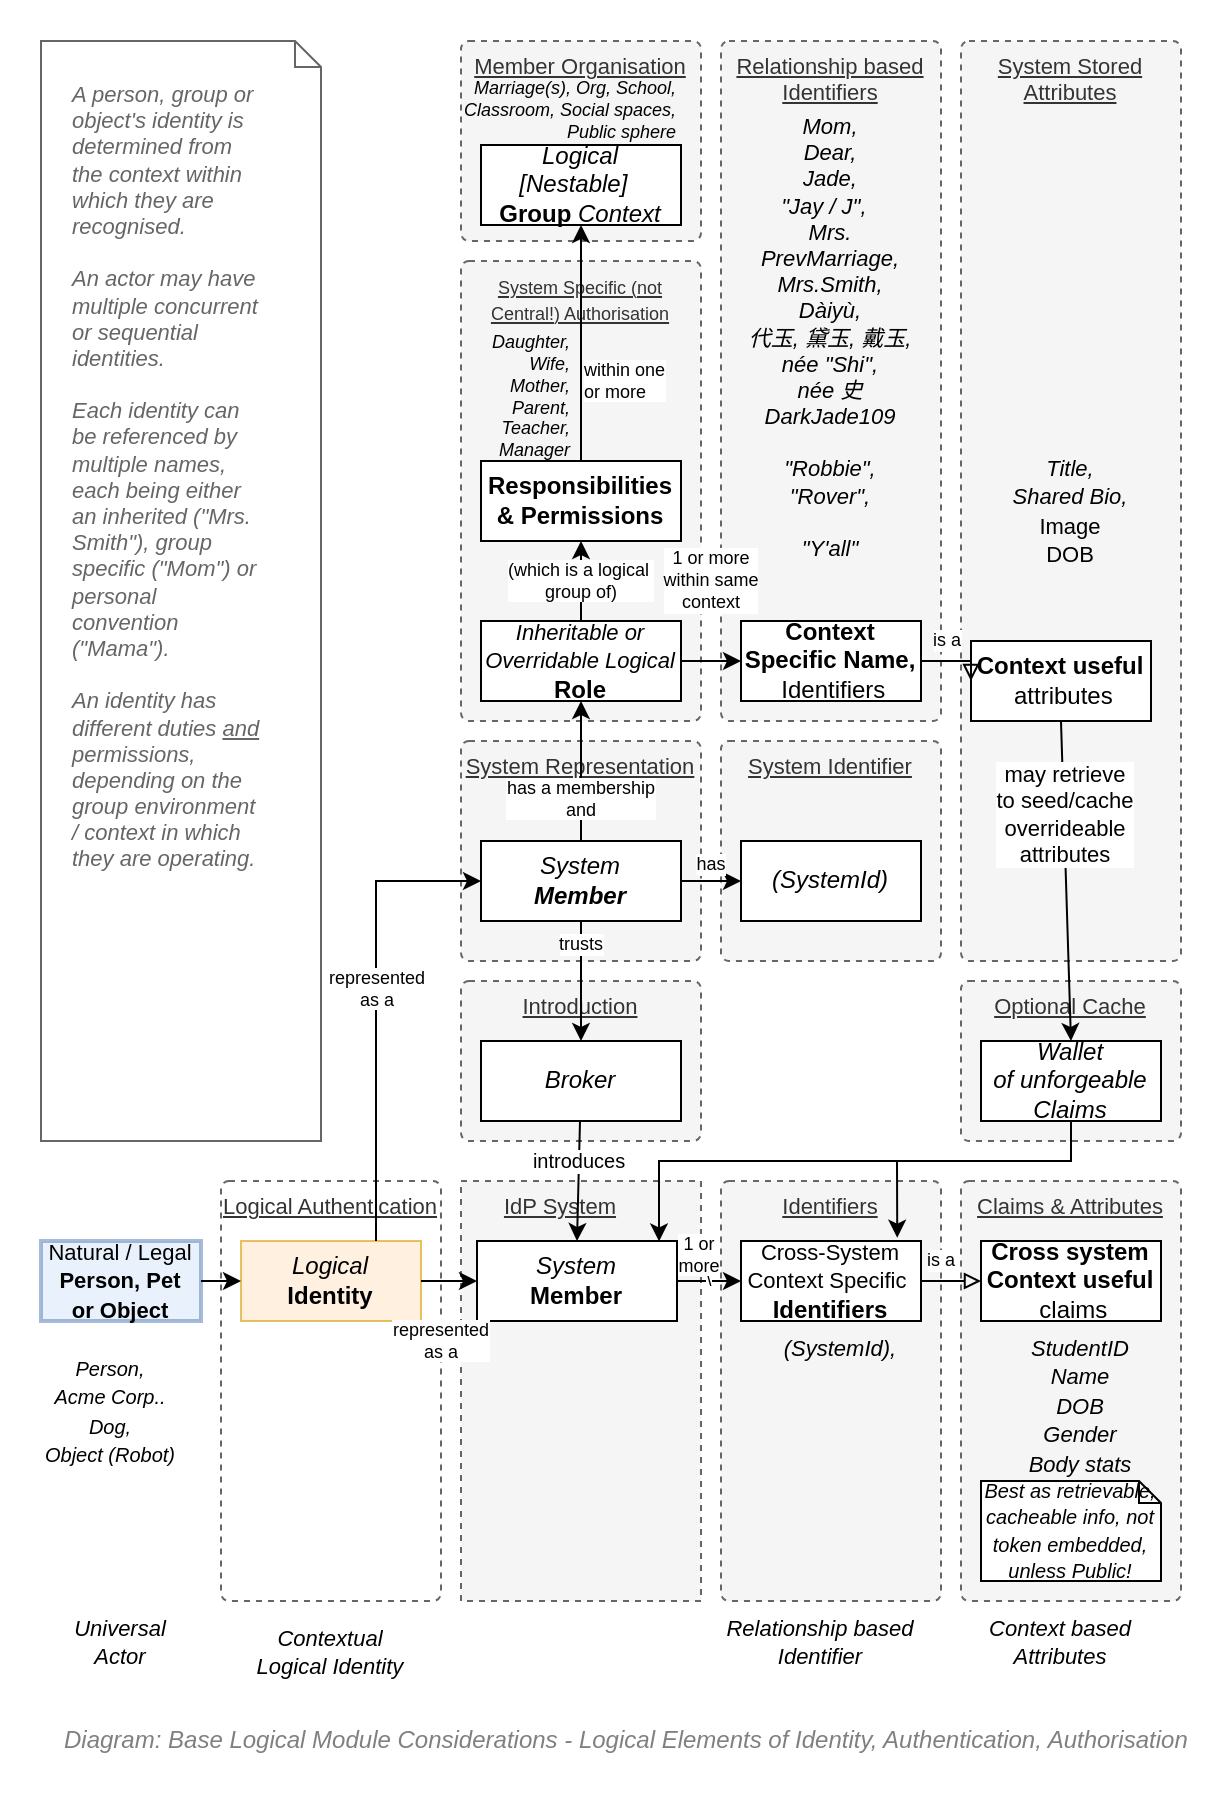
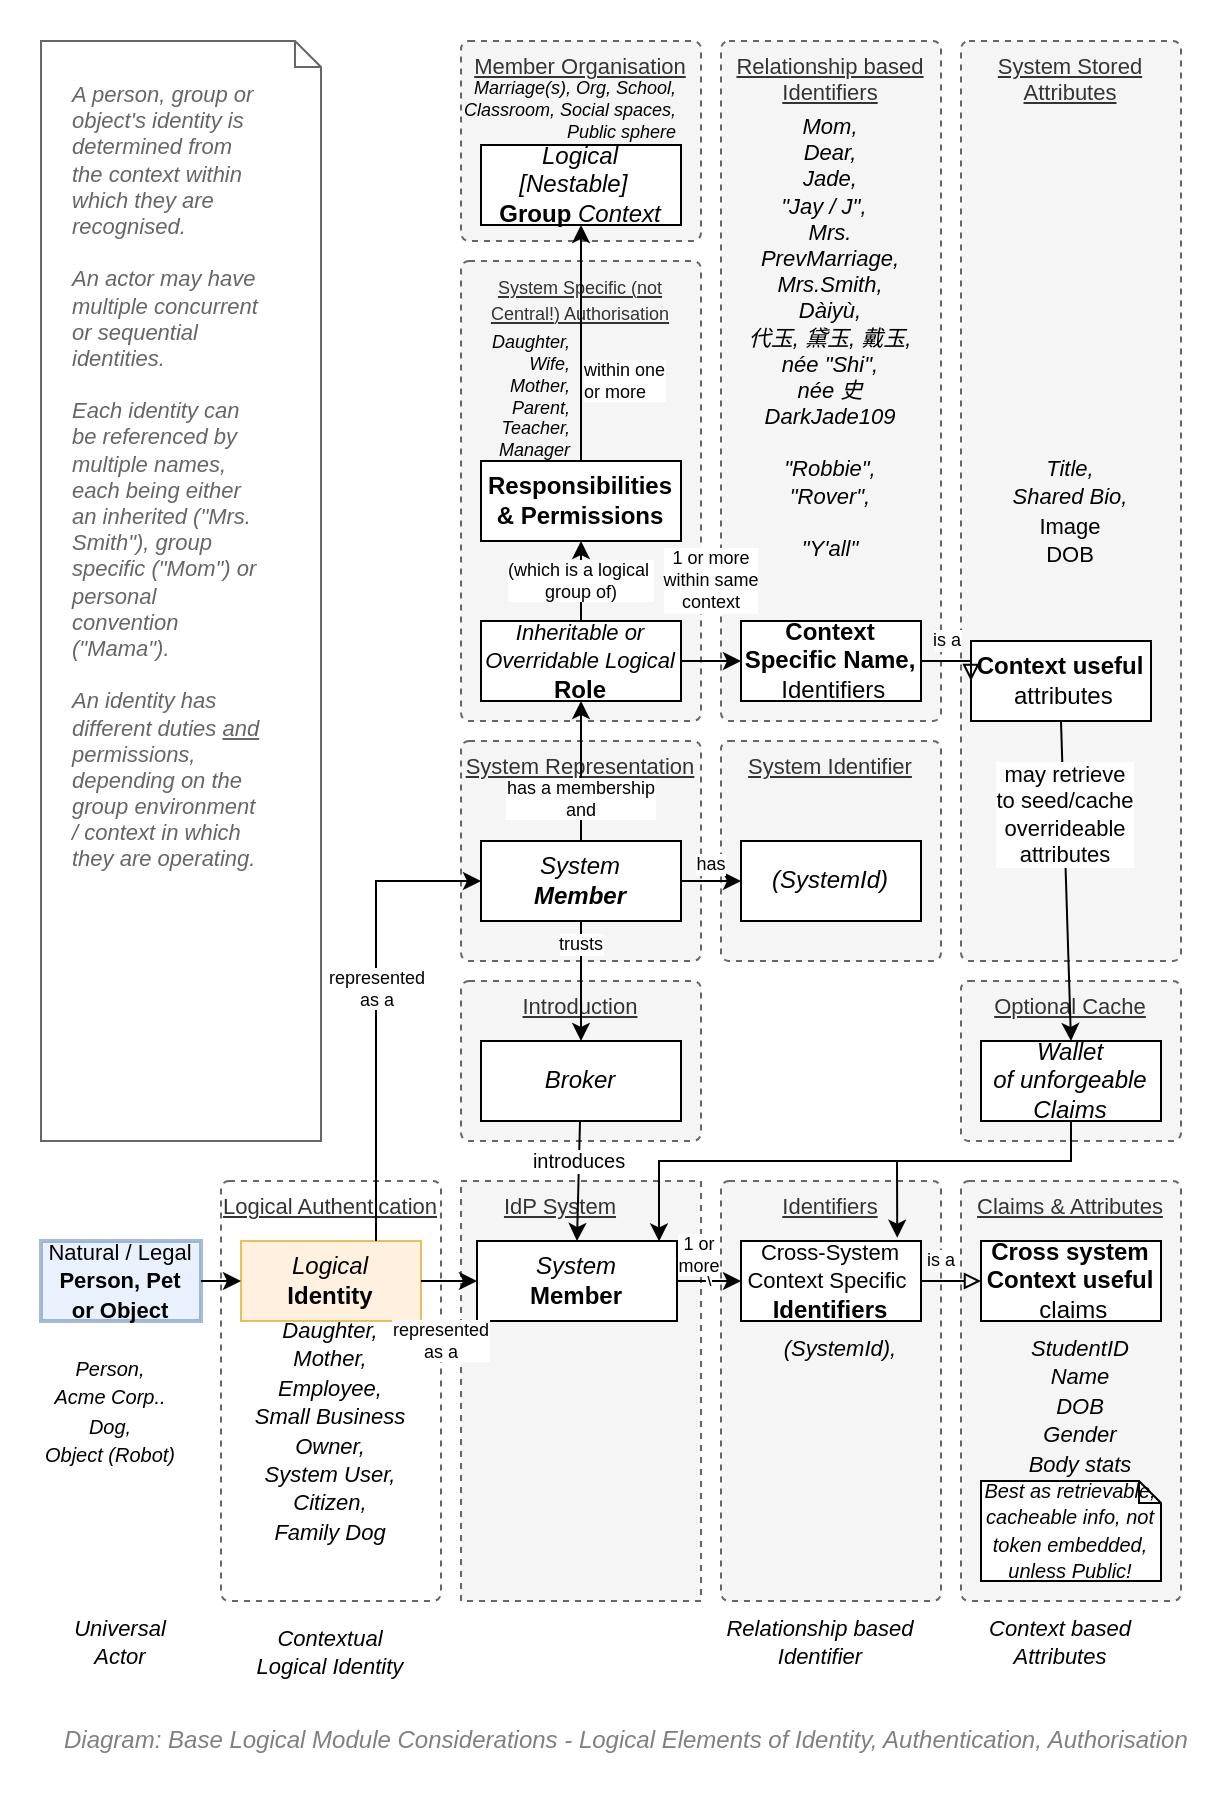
node "Daughter, Mother, Employee, Small Business Owner, System User, Citizen, Family Dog": added
